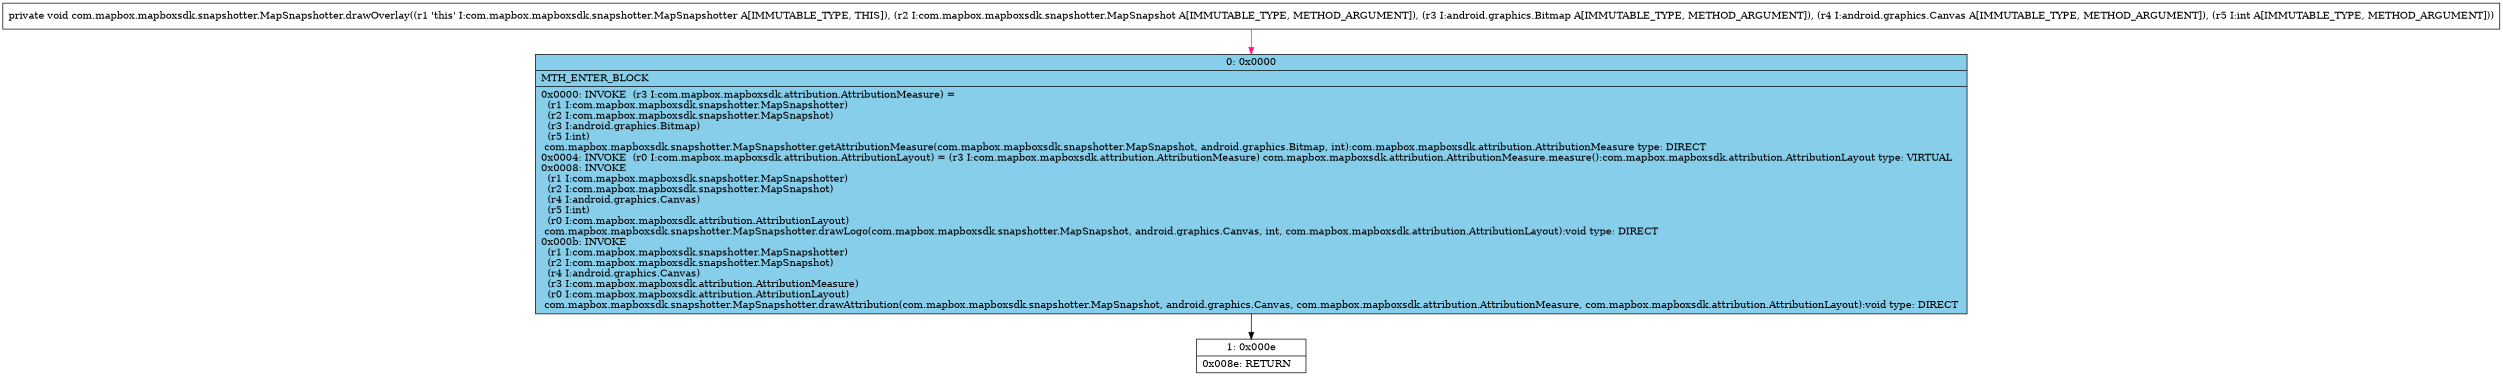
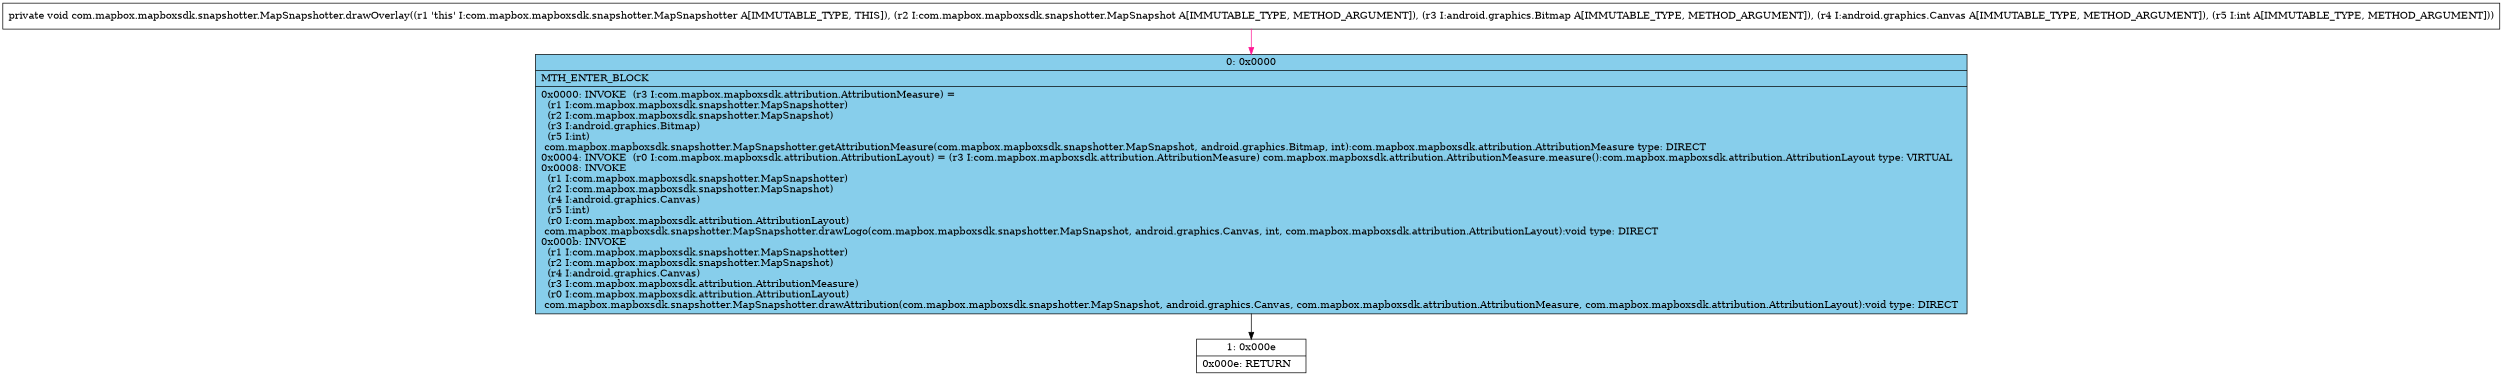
node "1: 0x000e": text "0x008e: RETURN" -> "0x000e: RETURN"
